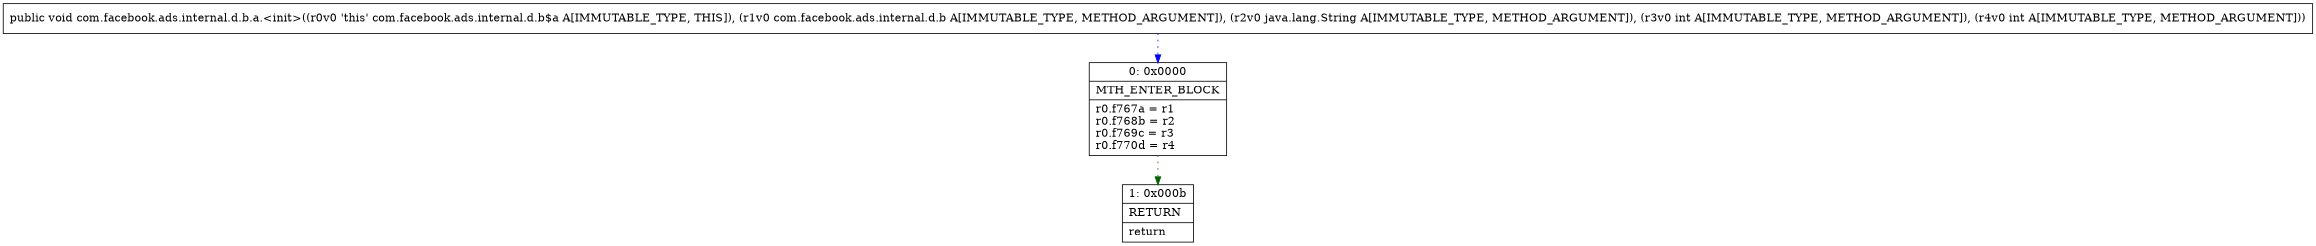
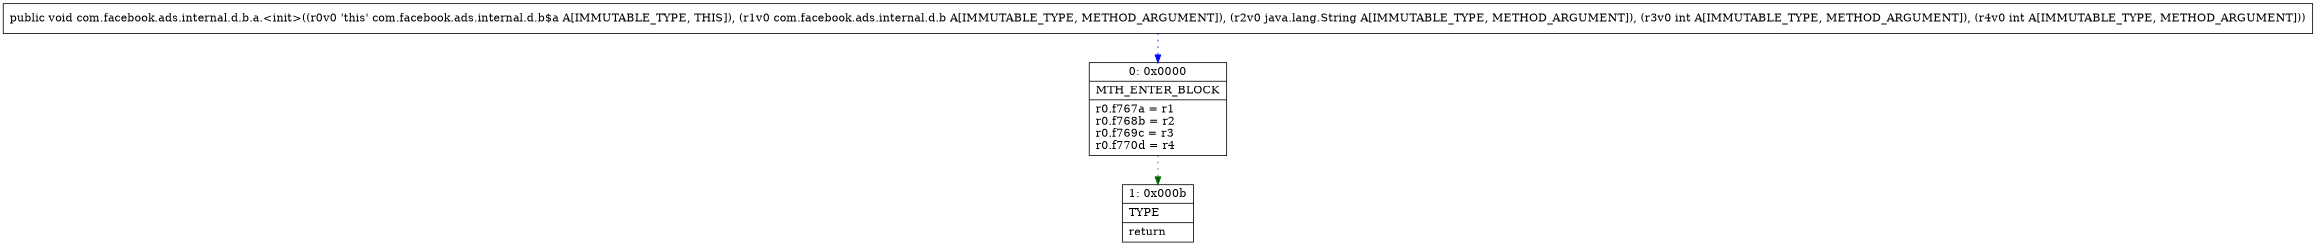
node "1: 0x000b": text "RETURN" -> "TYPE"
